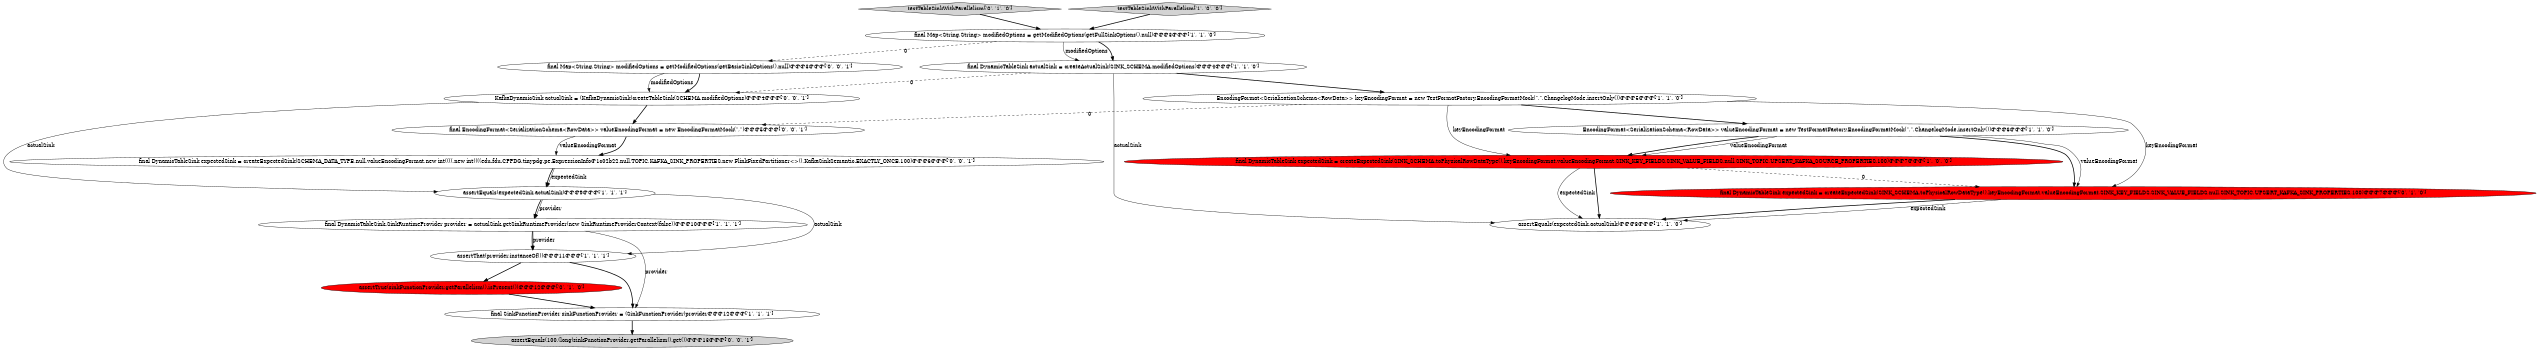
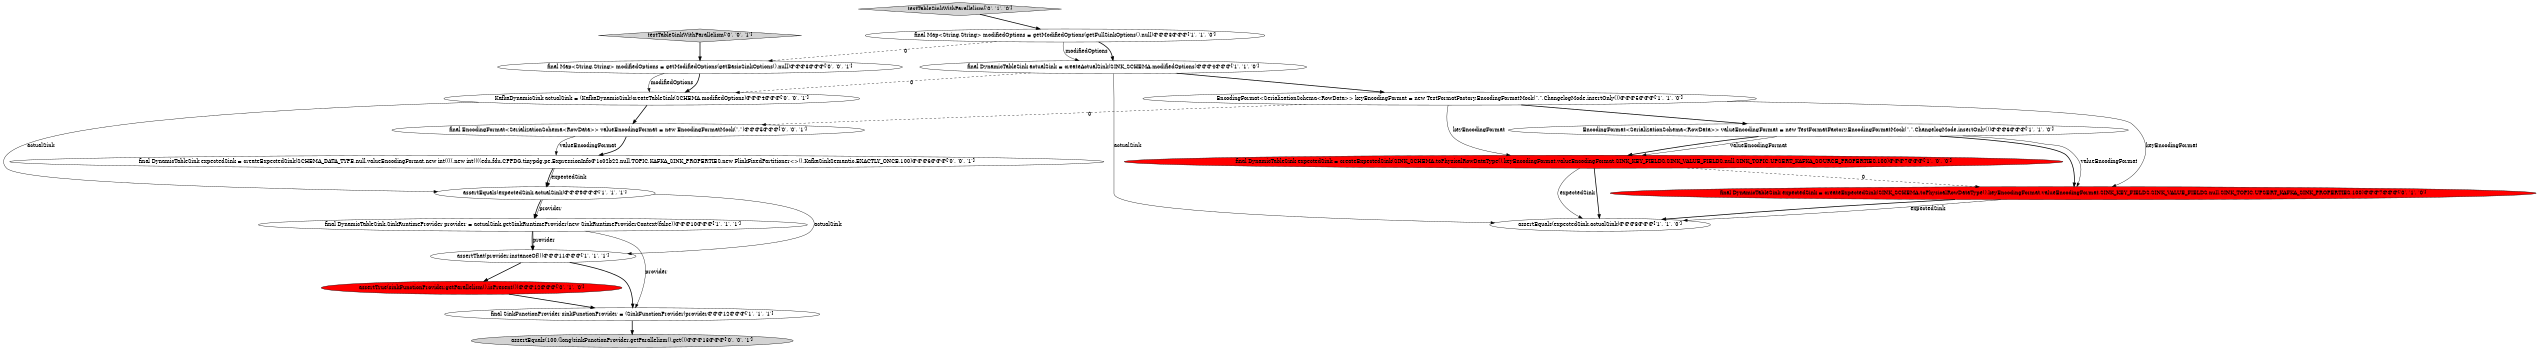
node "testTableSinkWithParallelism['1', '0', '0']": removed
node "testTableSinkWithParallelism['0', '0', '1']": added
